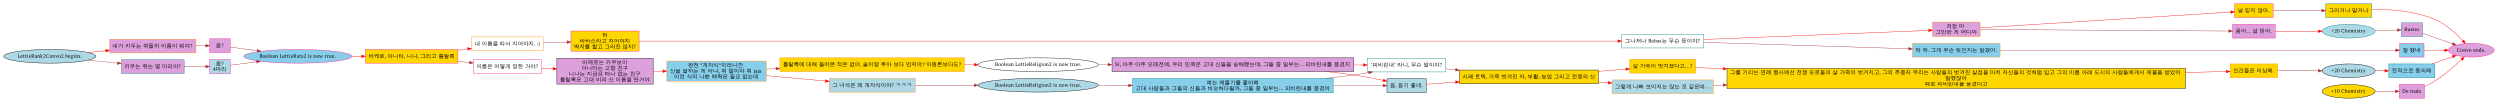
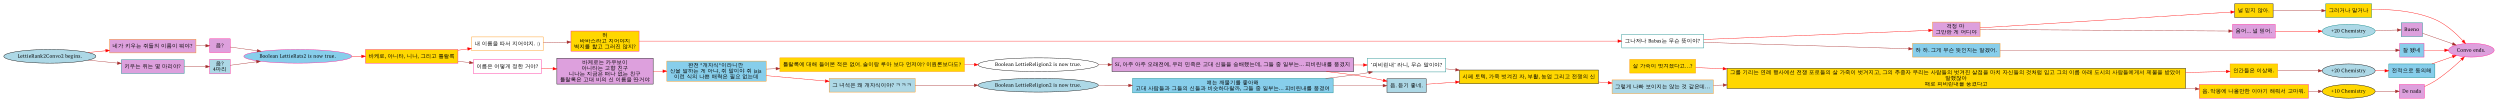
node "널 믿지 않아.": color deeppink -> black
edge "시페 토텍, 가죽 벗겨진 자, 부활, 농업 그리고 전쟁의 신" -> "살 가죽이 벗겨졌다고...?": removed
node "음. 악몽에 나올만한 이야기 해줘서 고마워.": added
